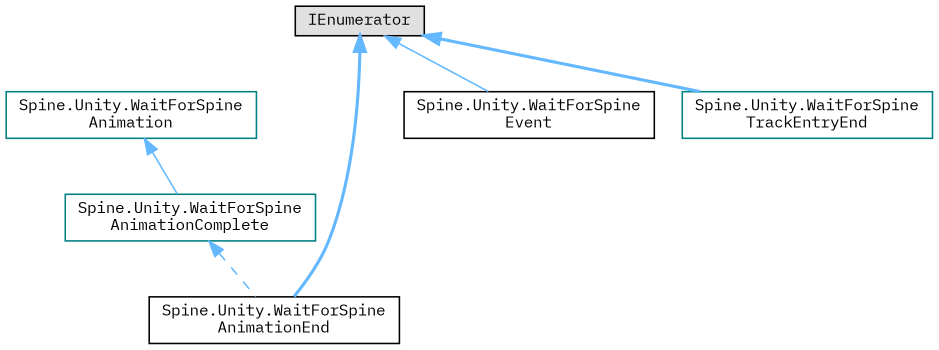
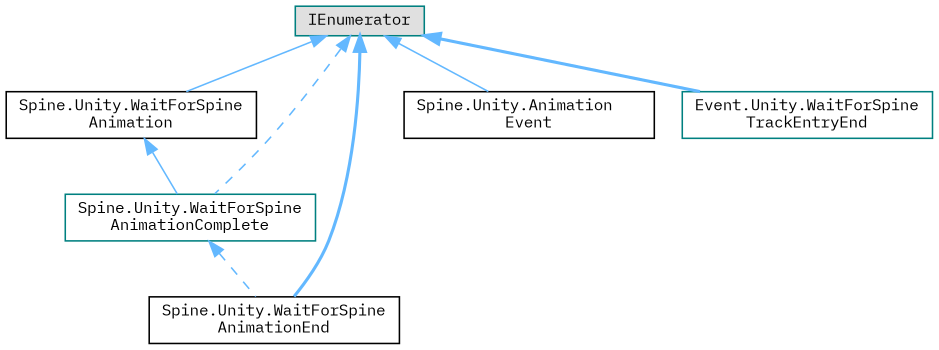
node "IEnumerator": color black -> teal
edge "Spine.Unity.WaitForSpine Animation" -> "IEnumerator": added
node "Spine.Unity.WaitForSpine Animation": color teal -> black
node "Spine.Unity.WaitForSpine Event": label "Spine.Unity.WaitForSpine Event" -> "Spine.Unity.Animation Event"
node "Spine.Unity.WaitForSpine TrackEntryEnd": label "Spine.Unity.WaitForSpine TrackEntryEnd" -> "Event.Unity.WaitForSpine TrackEntryEnd"
edge "Spine.Unity.WaitForSpine AnimationComplete" -> "IEnumerator": added
